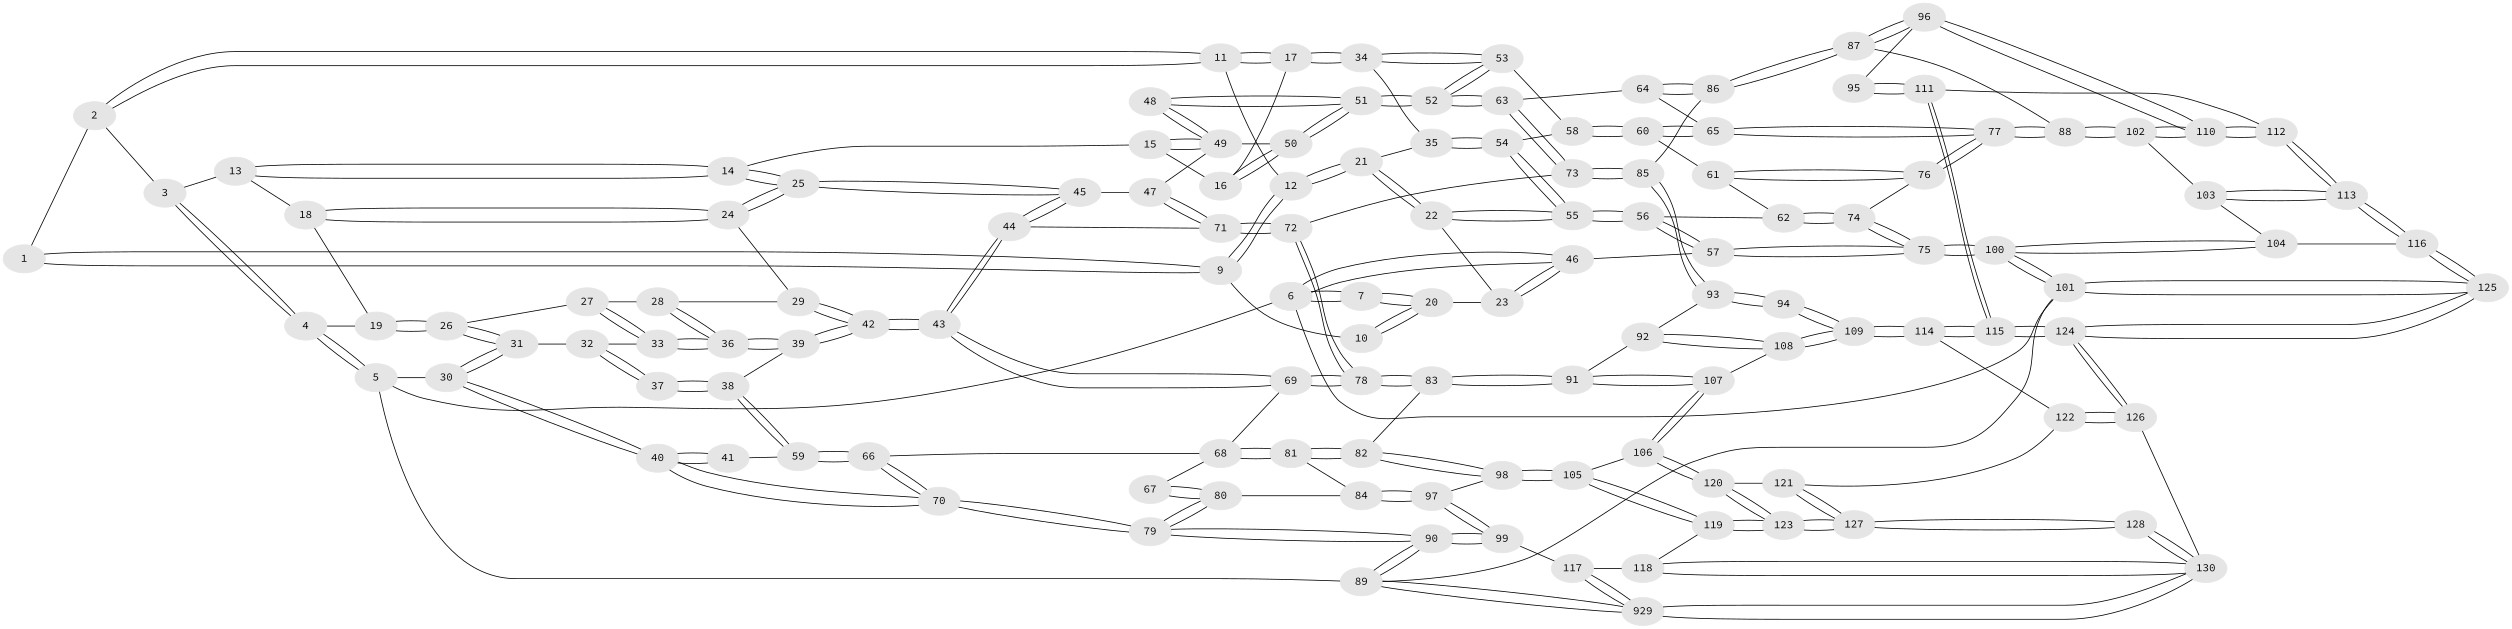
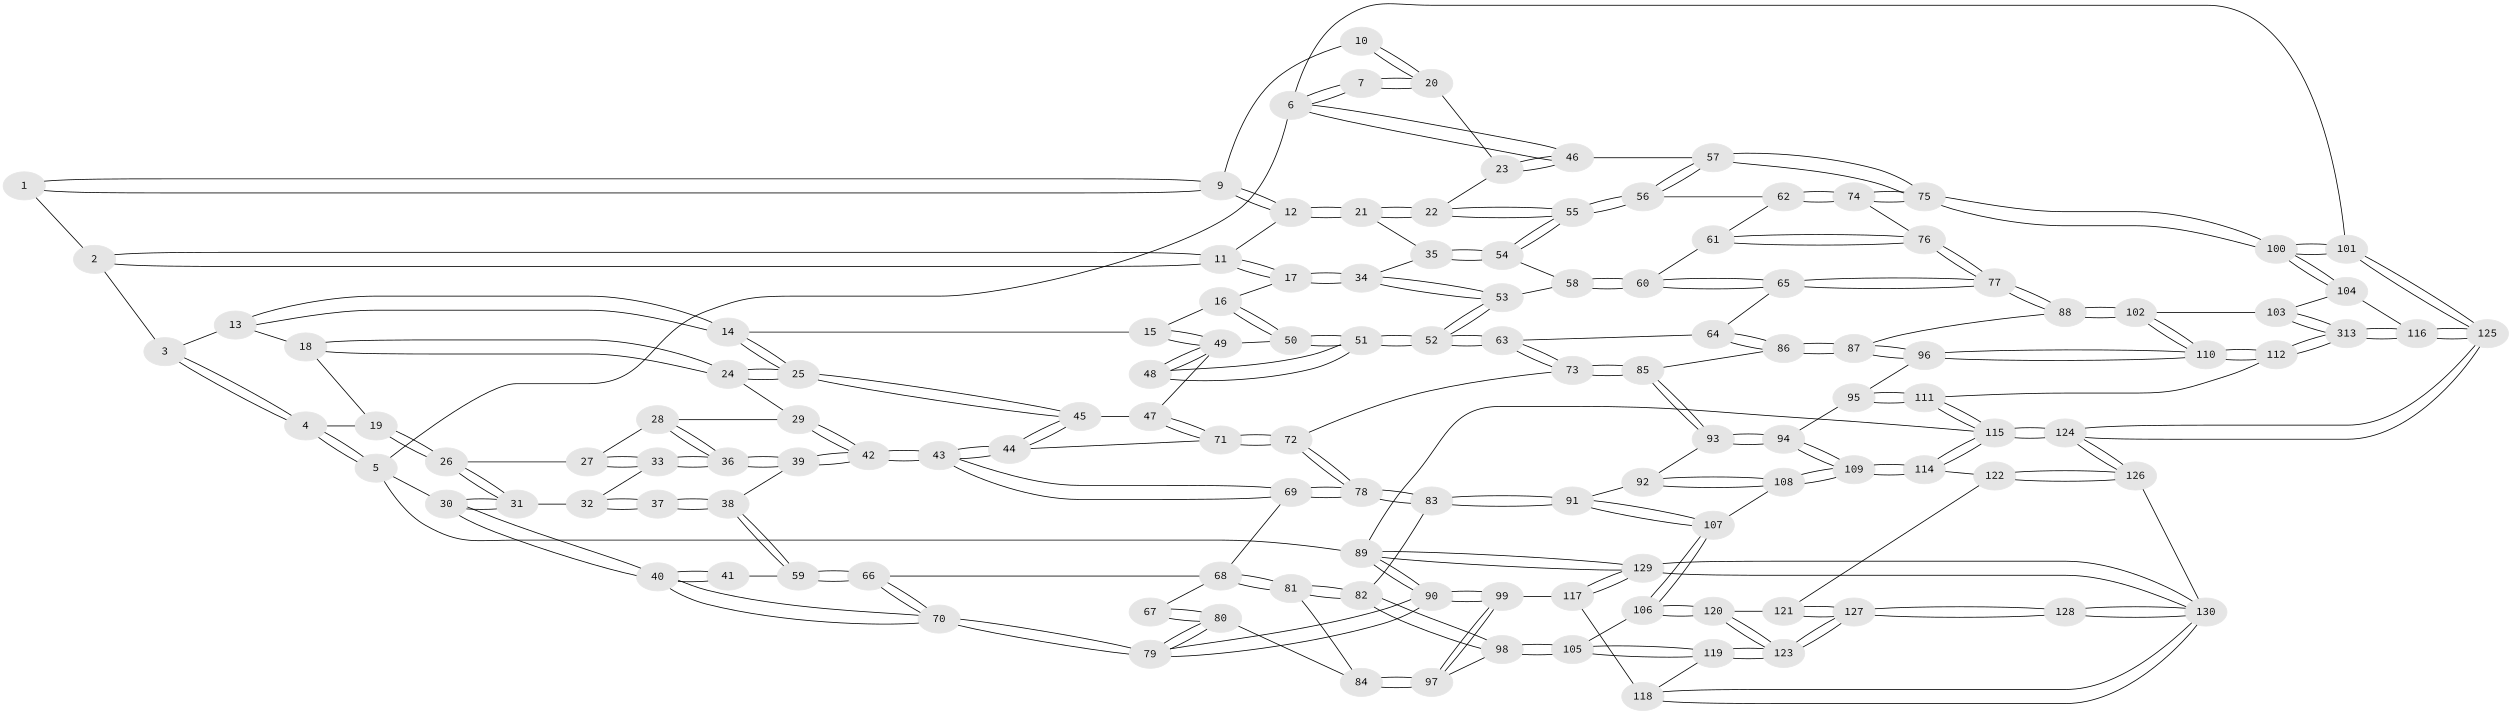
node "113": label "113" -> "313"
edge "95" -- "94": added
edge "101" -- "89": now "115" -- "89"
node "929": label "929" -> "129"
